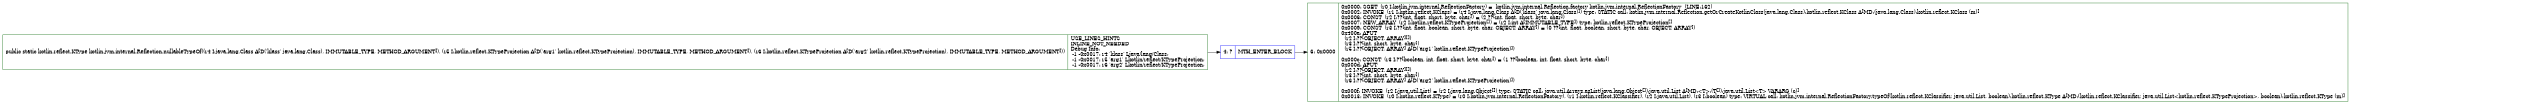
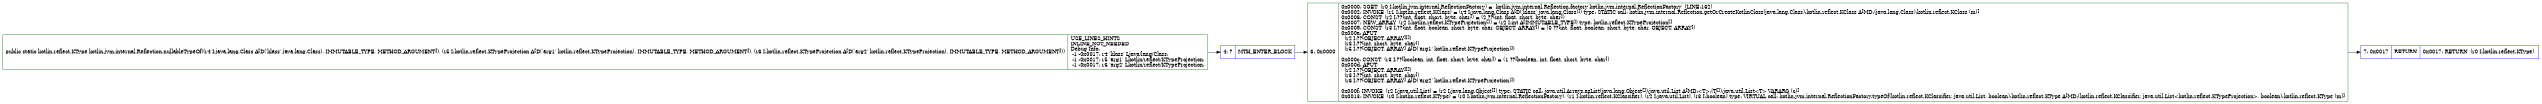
node "6: 0x0000": text "0x400a: APUT" -> "0x000a: APUT"
node "7: 0x0017": added
